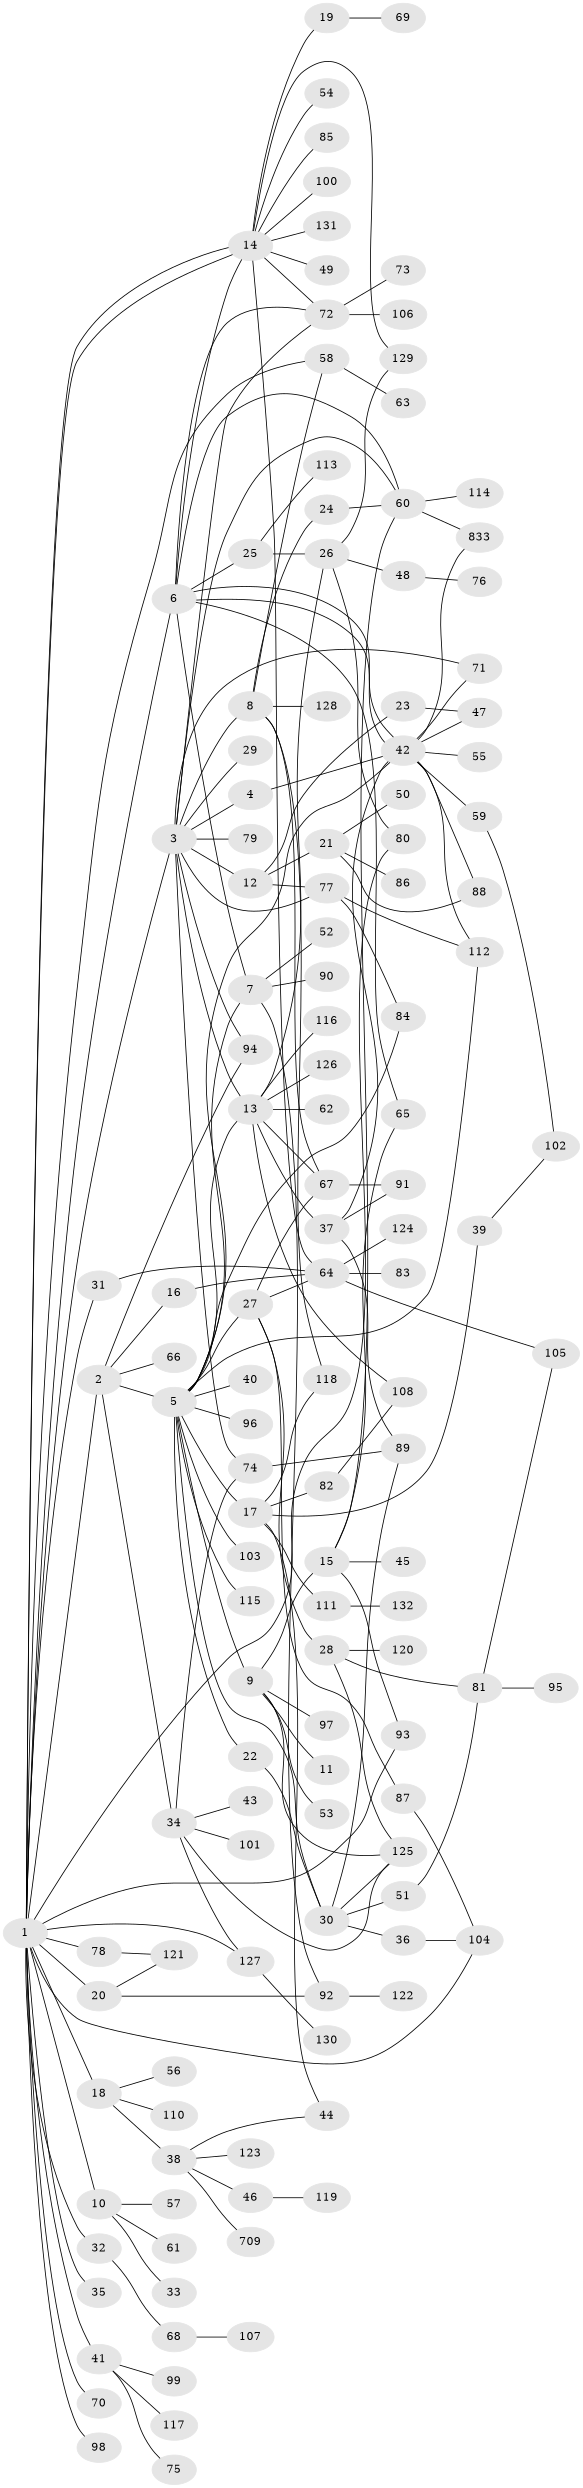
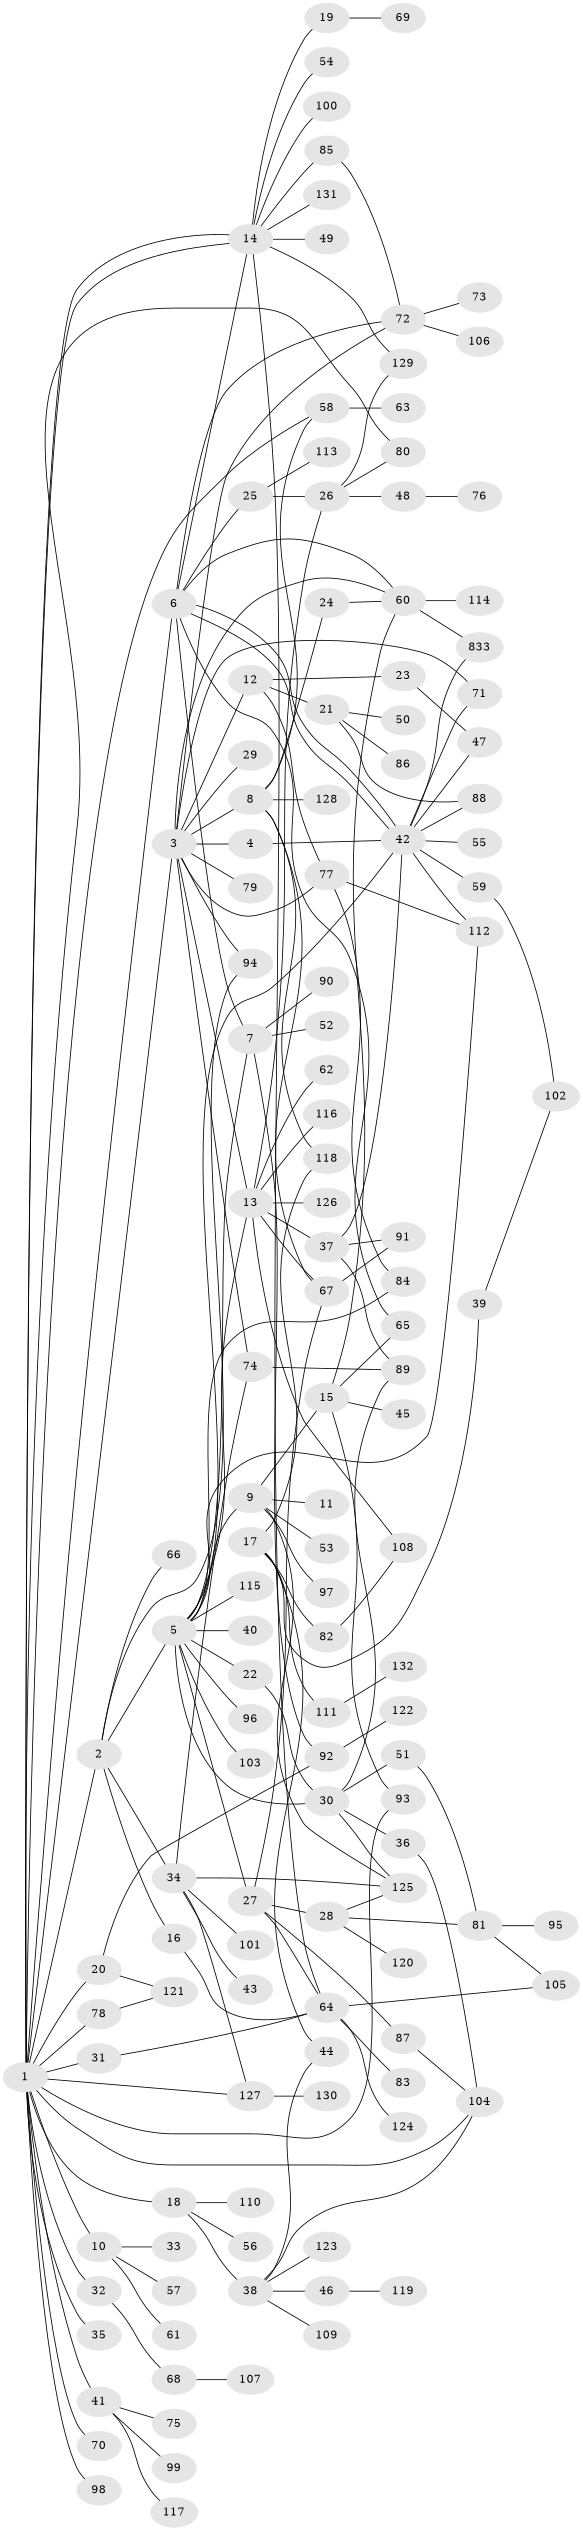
edge "14" -- "72": now "85" -- "72"
edge "5" -- "17": removed
edge "104" -- "38": added
node "709": label "709" -> "109"
